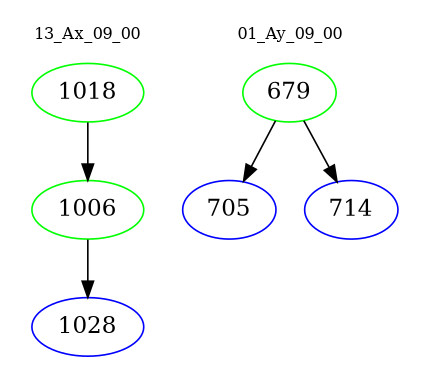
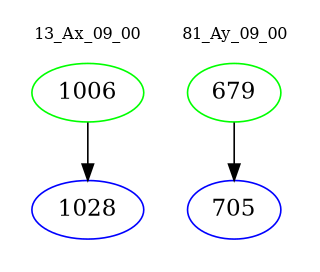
cluster "01_Ay_09_00": label "01_Ay_09_00" -> "81_Ay_09_00"
node "1018": removed
node "714": removed
